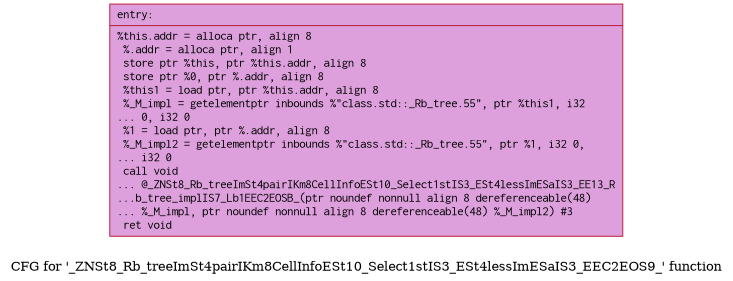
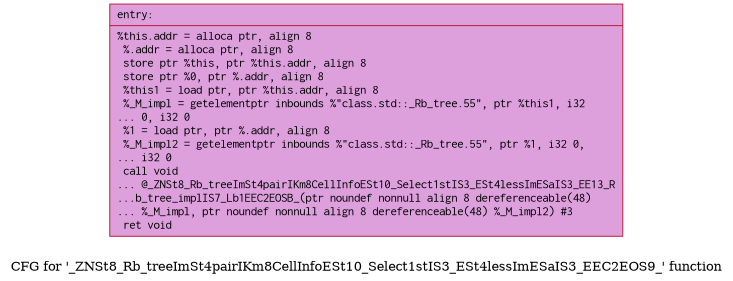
node "entry:": text "%.addr = alloca ptr, align 1" -> "%.addr = alloca ptr, align 8"
